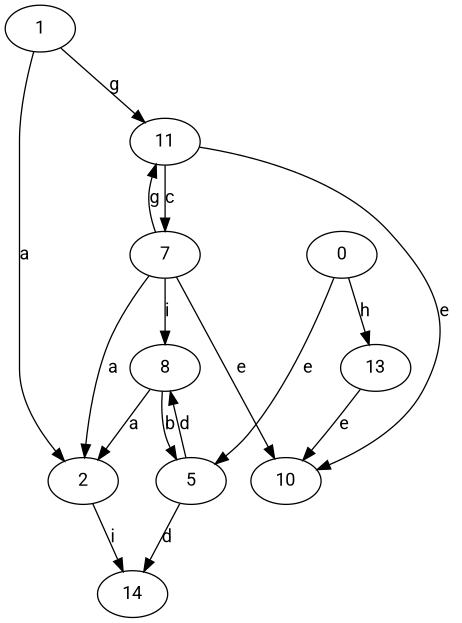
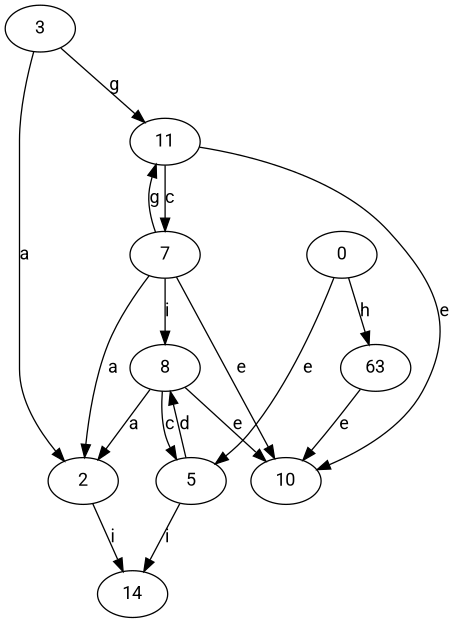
node "1": label "1" -> "3"
node "13": label "13" -> "63"
edge "8" -> "10": added, label "e"
edge "8" -> "5": label "b" -> "c"
edge "5" -> "14": label "d" -> "i"
